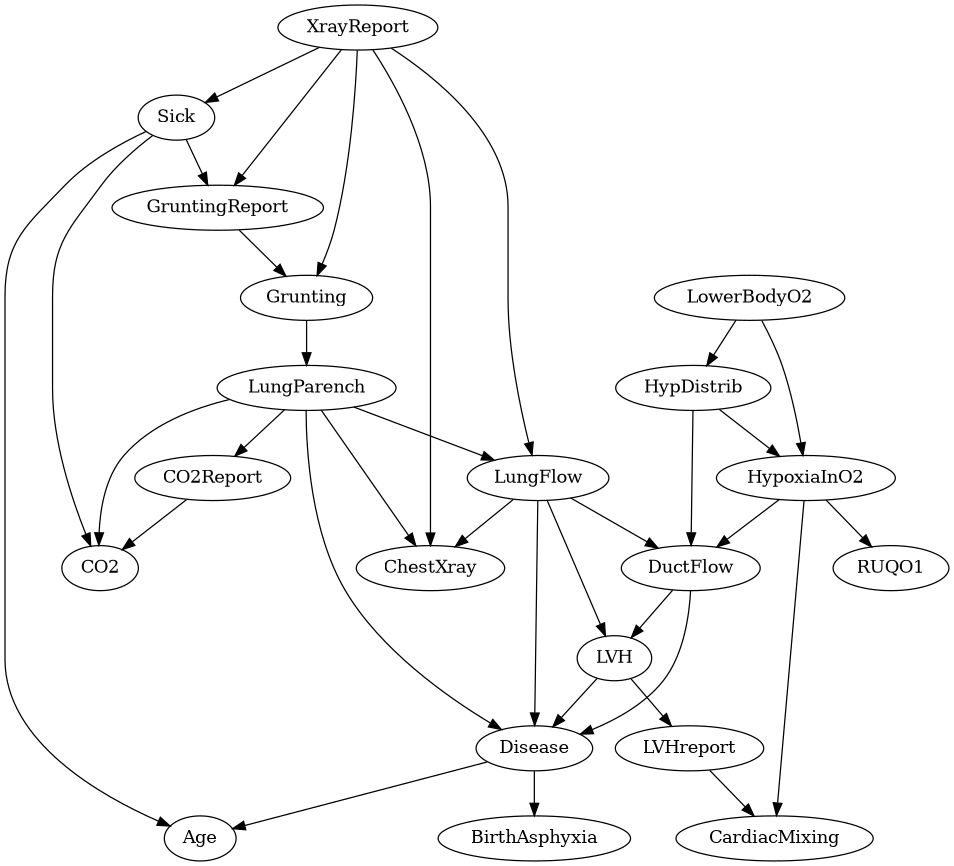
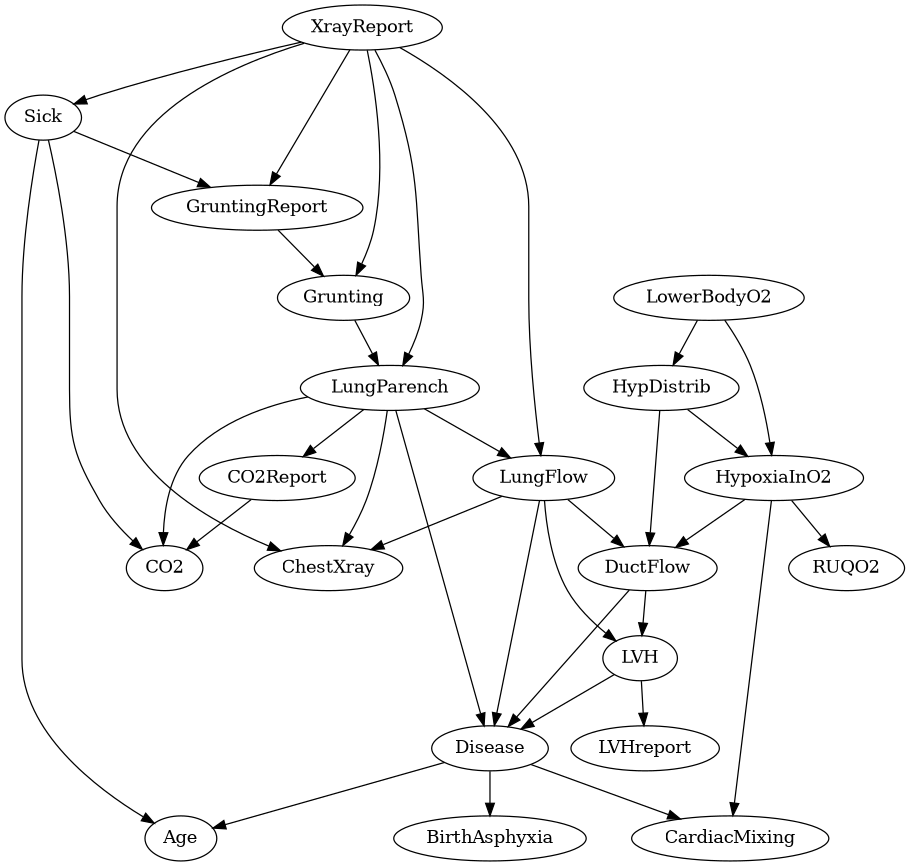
edge "XrayReport" -> "LungParench": added
node "RUQO1": label "RUQO1" -> "RUQO2"
edge "LVHreport" -> "CardiacMixing": now "Disease" -> "CardiacMixing"
